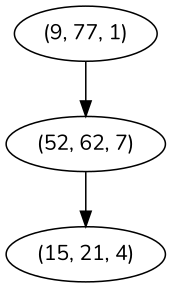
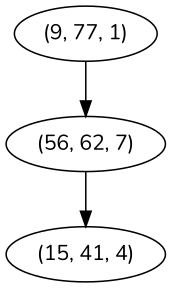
node "(52, 62, 7)": label "(52, 62, 7)" -> "(56, 62, 7)"
node "(15, 21, 4)": label "(15, 21, 4)" -> "(15, 41, 4)"
